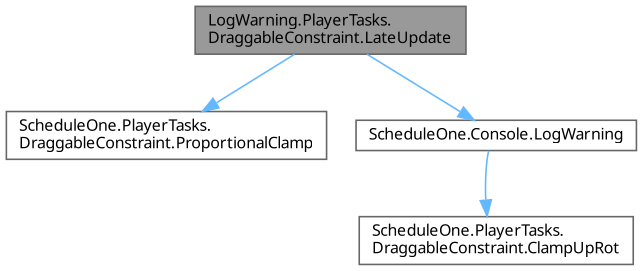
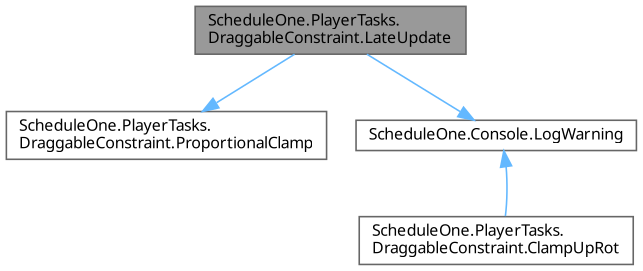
node "LogWarning.PlayerTasks. DraggableConstraint.LateUpdate": label "LogWarning.PlayerTasks. DraggableConstraint.LateUpdate" -> "ScheduleOne.PlayerTasks. DraggableConstraint.LateUpdate"
edge "ScheduleOne.Console.LogWarning" -> "ScheduleOne.PlayerTasks. DraggableConstraint.ClampUpRot": reversed
